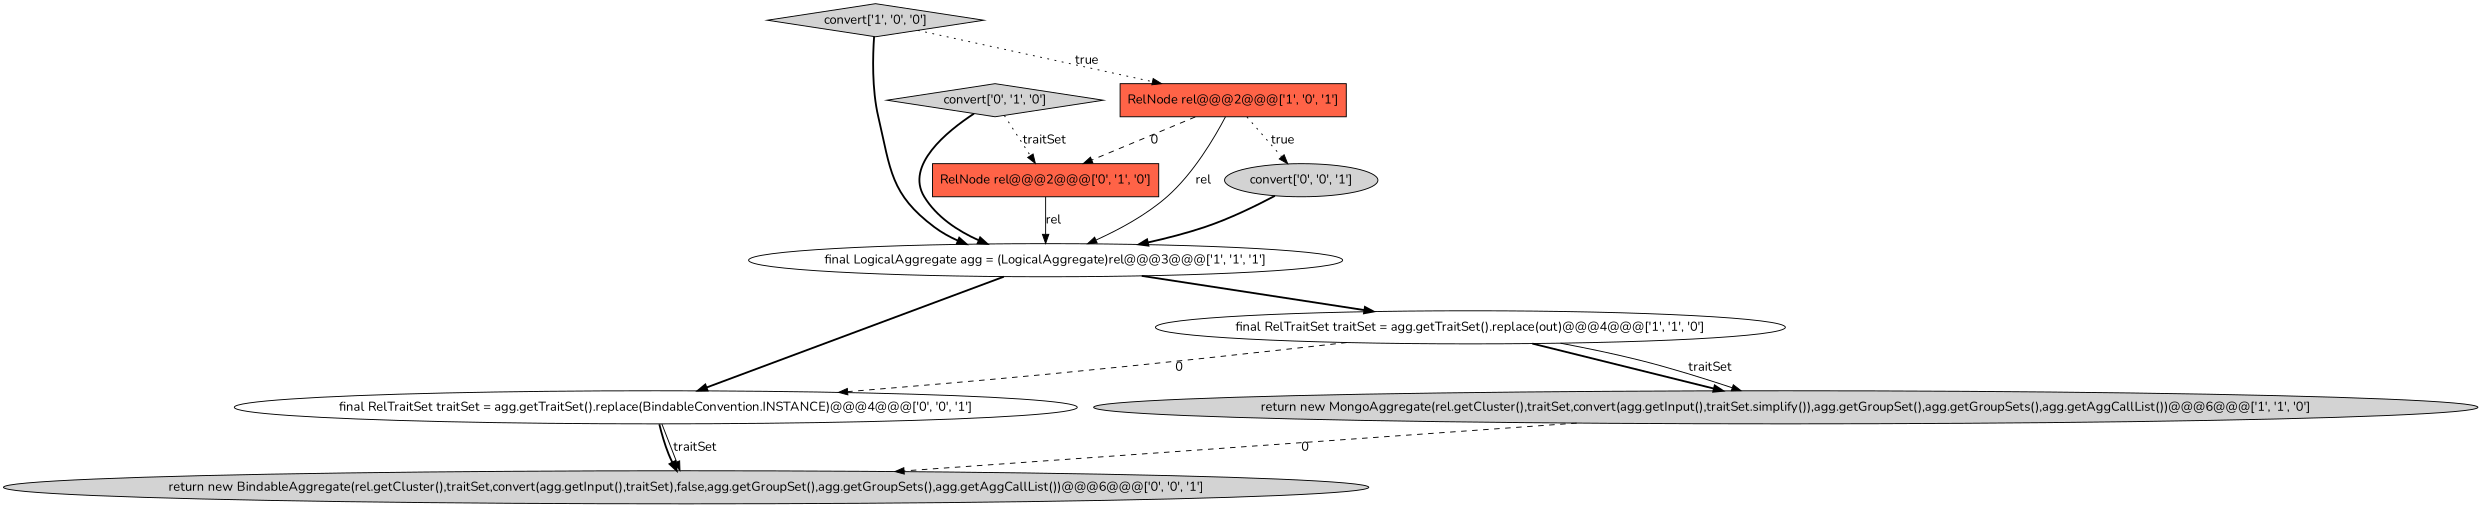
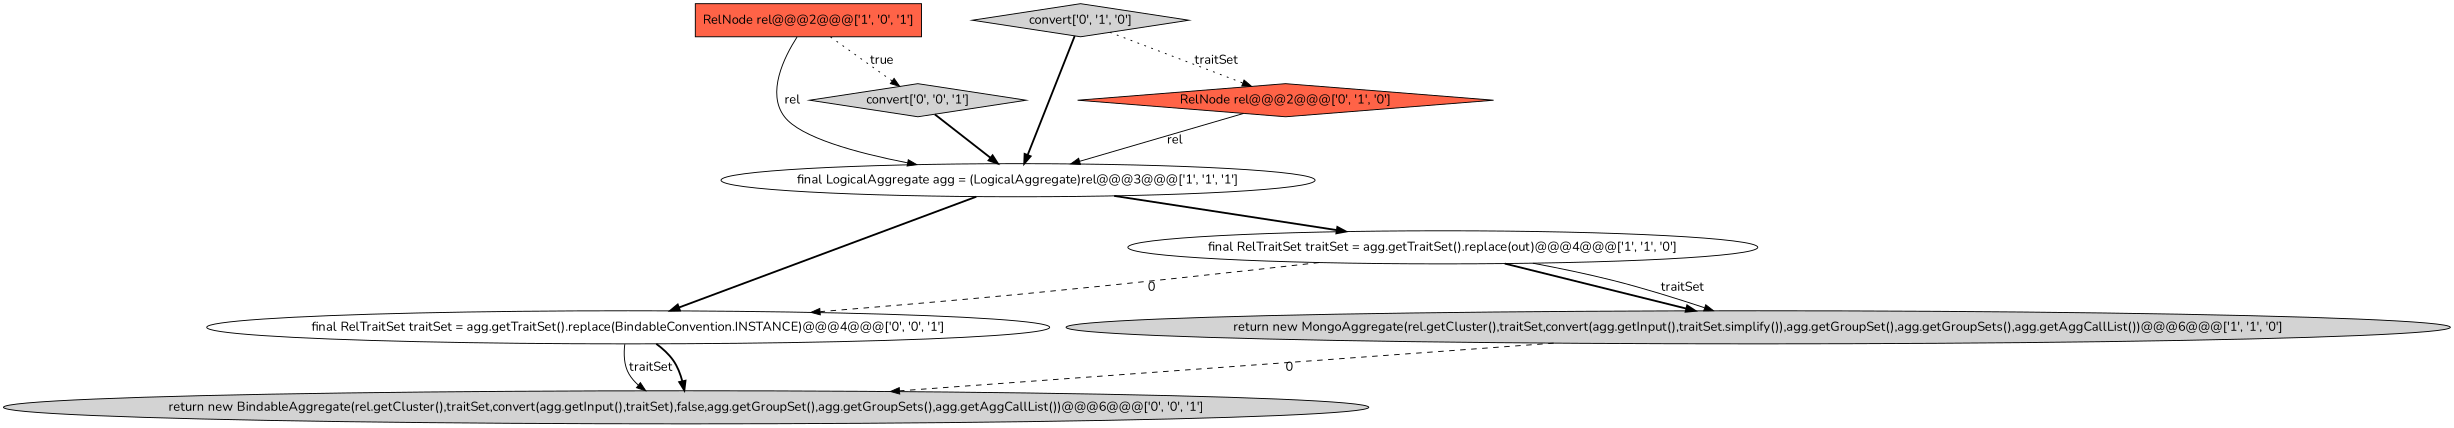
node "convert['1', '0', '0']": removed
edge "RelNode rel@@@2@@@['1', '0', '1']" -> "RelNode rel@@@2@@@['0', '1', '0']": removed, label "0"
node "RelNode rel@@@2@@@['0', '1', '0']": shape box -> diamond
node "convert['0', '0', '1']": shape ellipse -> diamond
